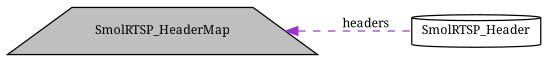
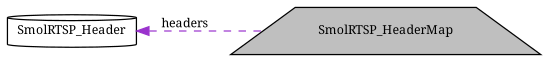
edge "SmolRTSP_Header" -> "SmolRTSP_HeaderMap": reversed
